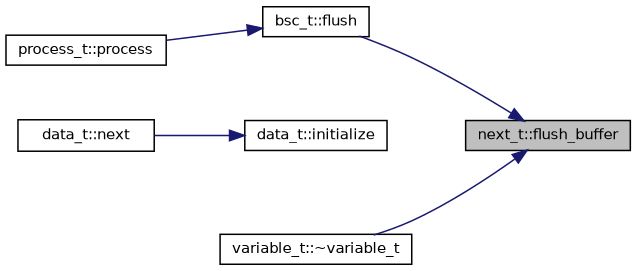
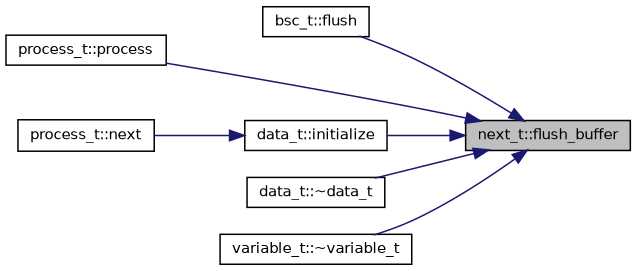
edge "process_t::process" -> "bsc_t::flush": now "process_t::process" -> "next_t::flush_buffer"
node "data_t::next": label "data_t::next" -> "process_t::next"
edge "data_t::initialize" -> "next_t::flush_buffer": added
node "data_t::~data_t": added
